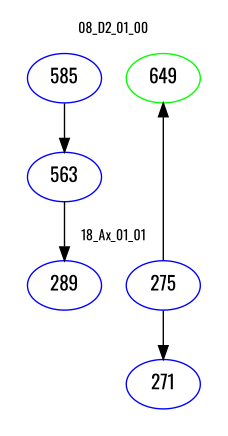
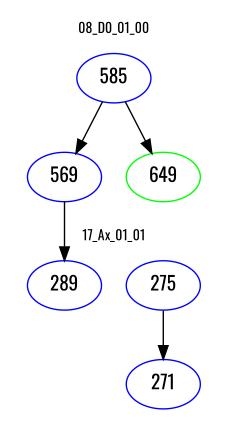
cluster "08_D2_01_00": label "08_D2_01_00" -> "08_D0_01_00"
node "563": label "563" -> "569"
edge "275" -> "649": now "585" -> "649"
cluster "18_Ax_01_01": label "18_Ax_01_01" -> "17_Ax_01_01"
